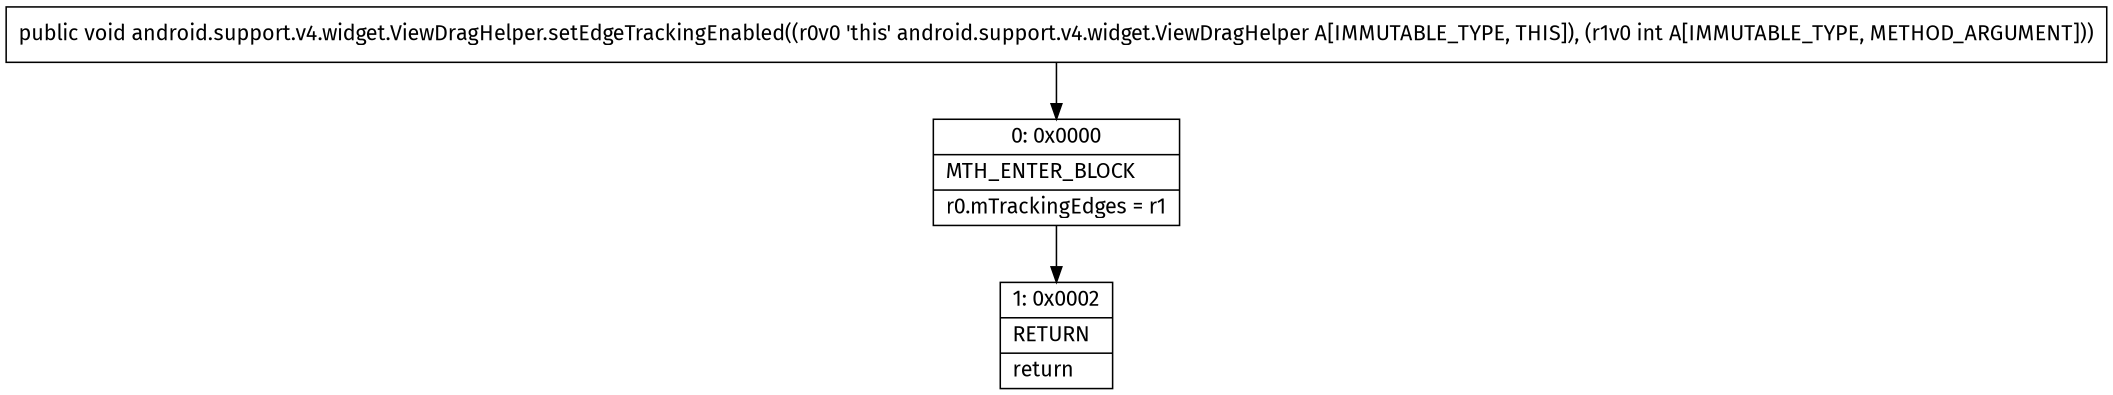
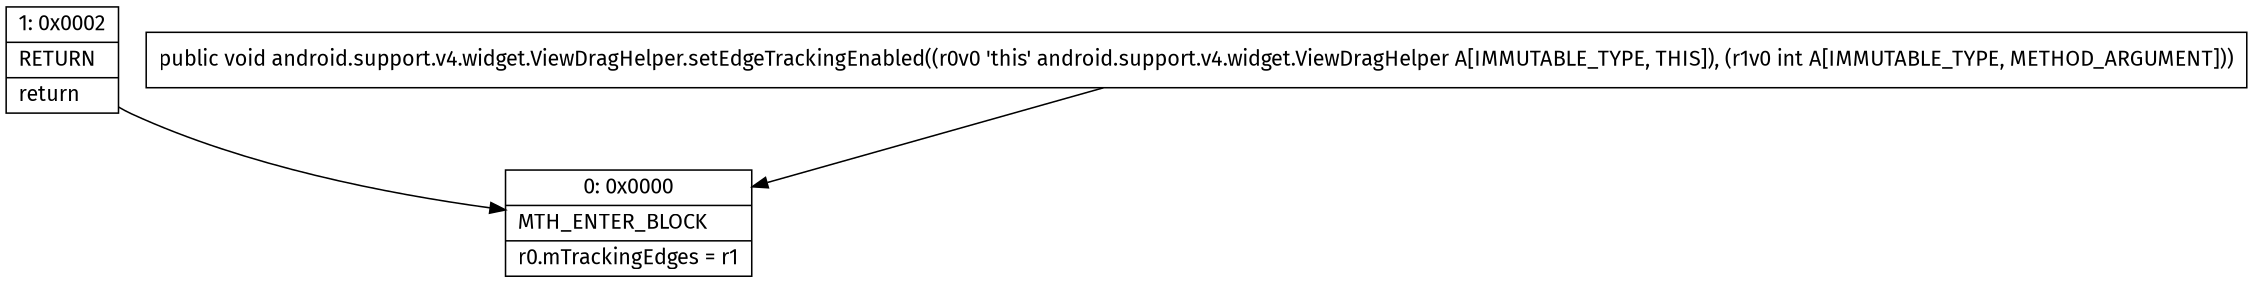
edge "0: 0x0000" -> "1: 0x0002": reversed
